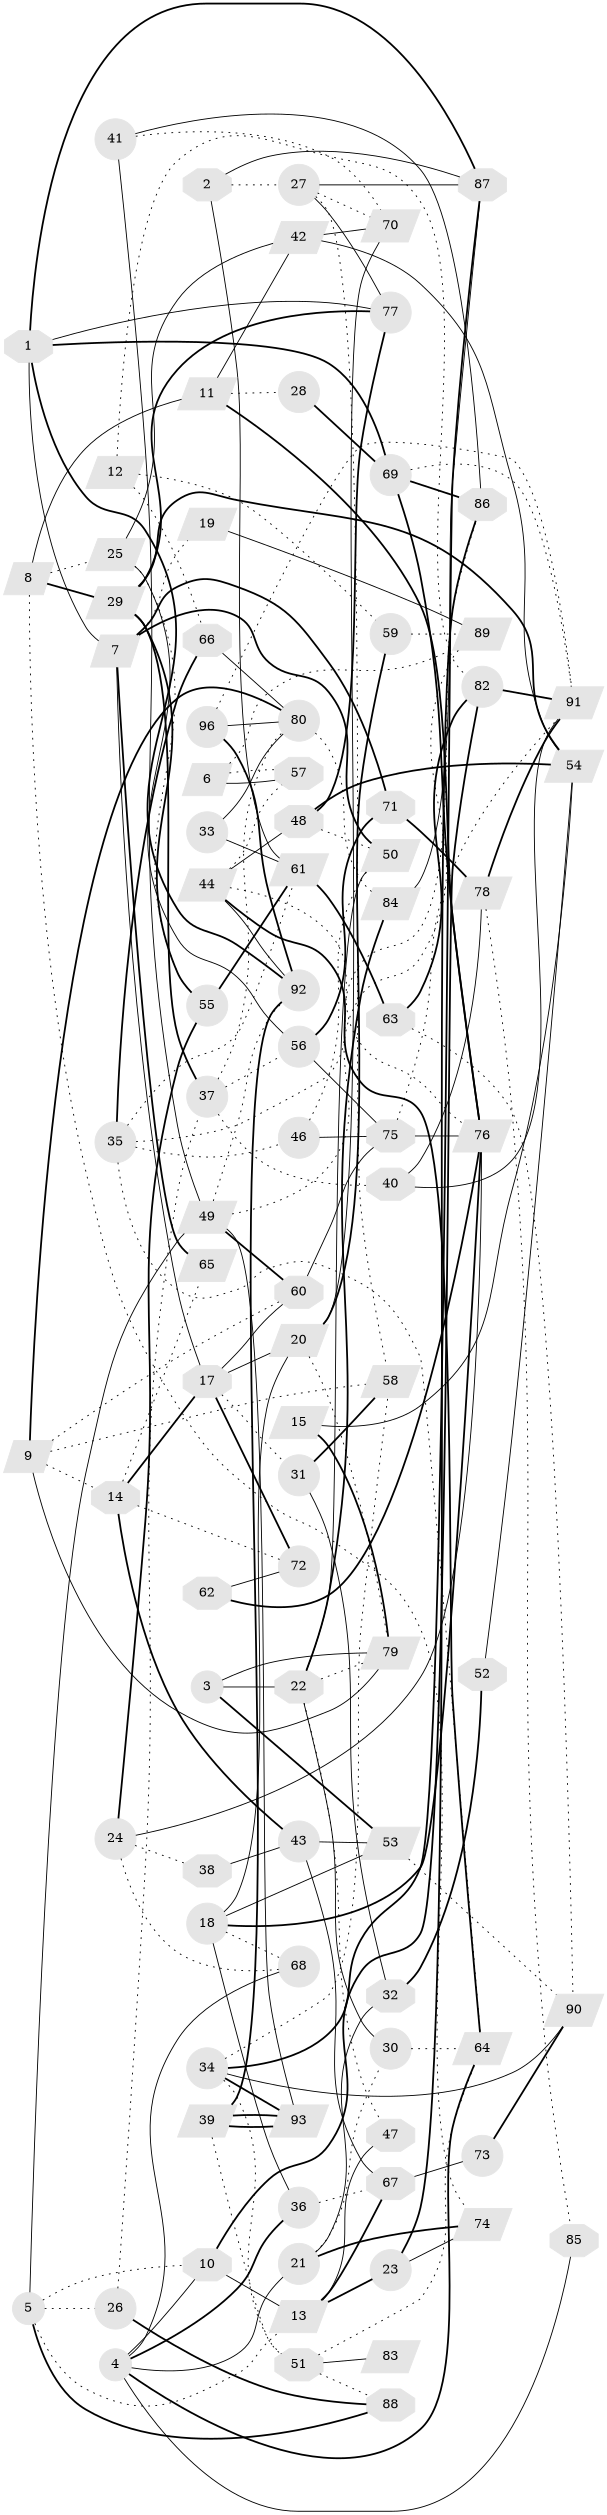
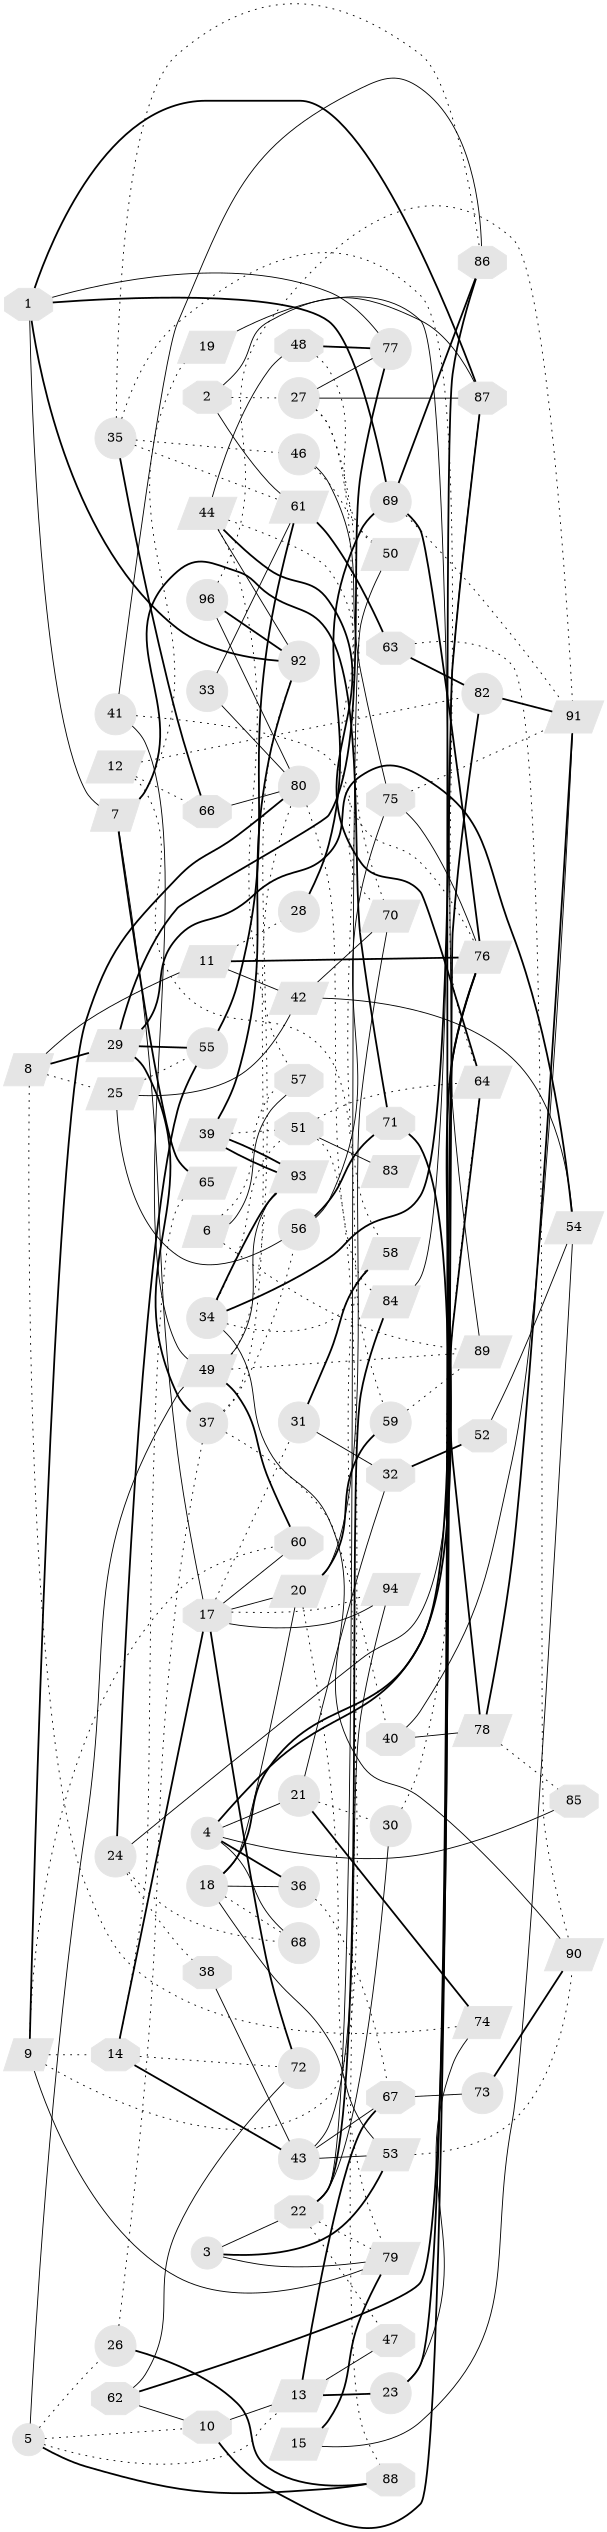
edge "7" -- "50": removed
edge "54" -- "48": removed
edge "75" -- "60": removed
node "94": added
edge "10" -- "4": now "10" -- "62"
